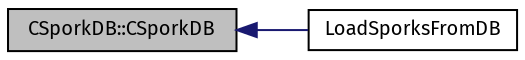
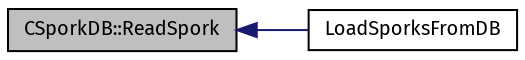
node "CSporkDB::CSporkDB": label "CSporkDB::CSporkDB" -> "CSporkDB::ReadSpork"
